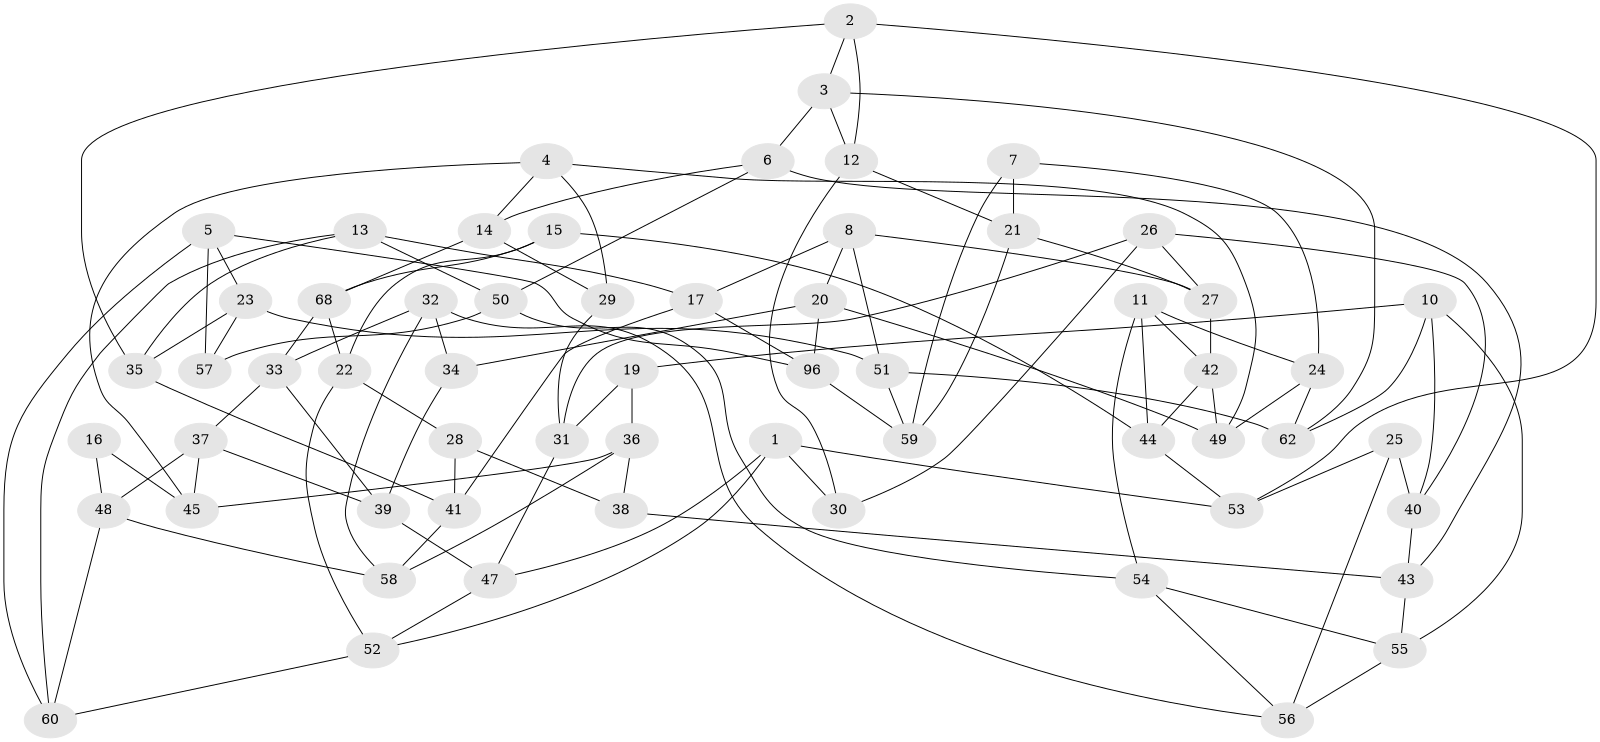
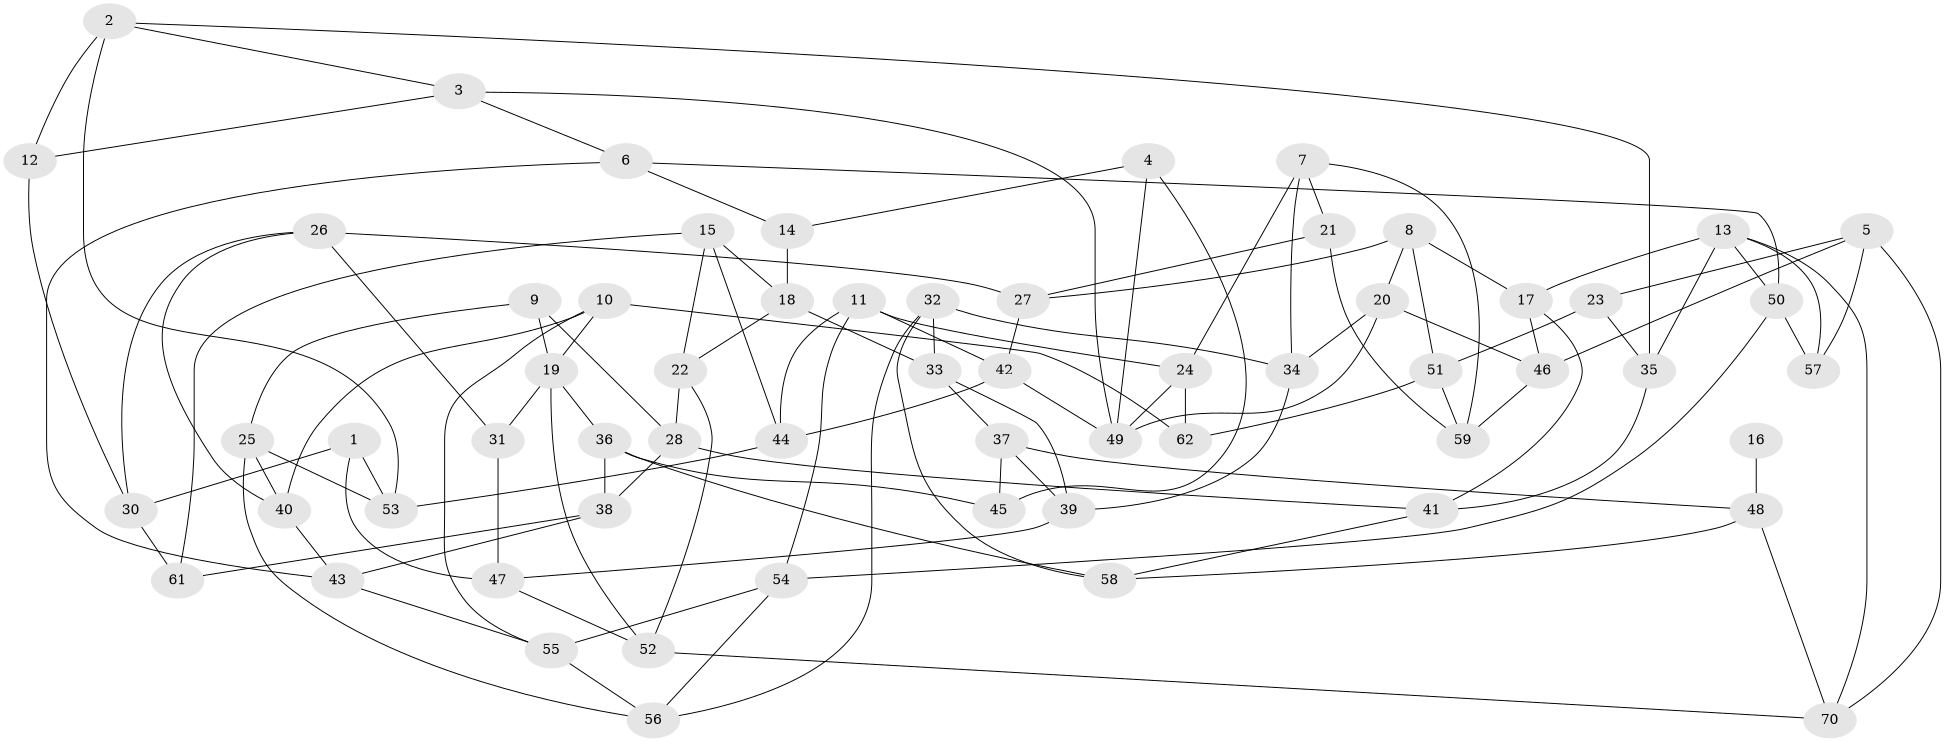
edge "3" -- "62": now "3" -- "49"
edge "12" -- "21": removed
edge "7" -- "34": added
node "68": label "68" -> "18"
node "9": added
node "29": removed
edge "23" -- "57": now "13" -- "57"
node "96": label "96" -> "46"
edge "16" -- "45": removed
node "61": added
edge "1" -- "52": now "19" -- "52"
node "60": label "60" -> "70"
